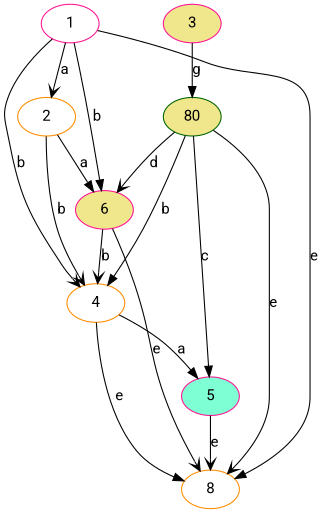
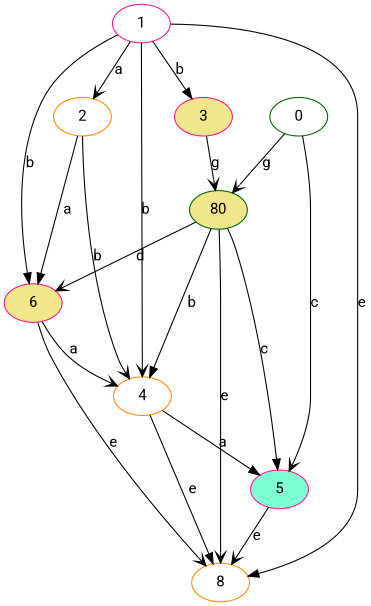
edge "1" -> "3": added, label "b"
edge "3" -> "80": arrowhead normal -> vee
node "0": added
edge "6" -> "4": label "b" -> "a"
